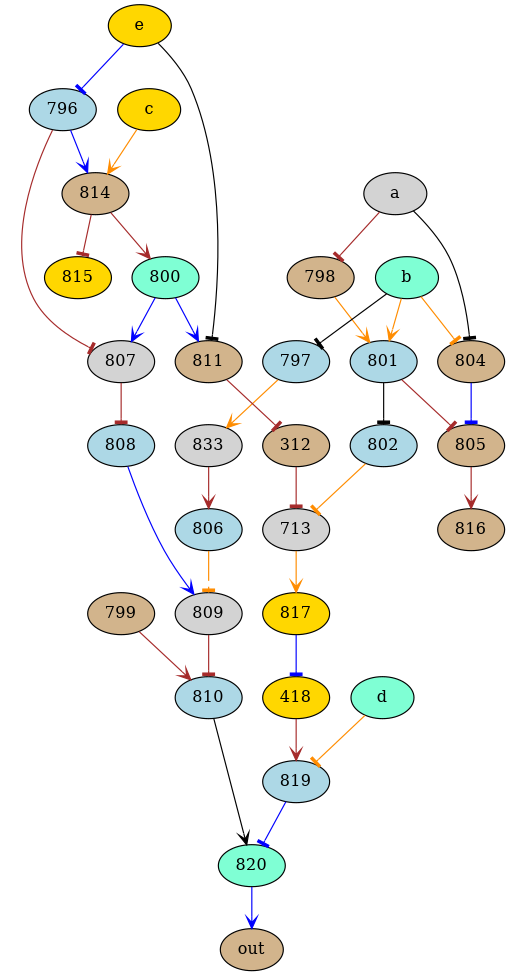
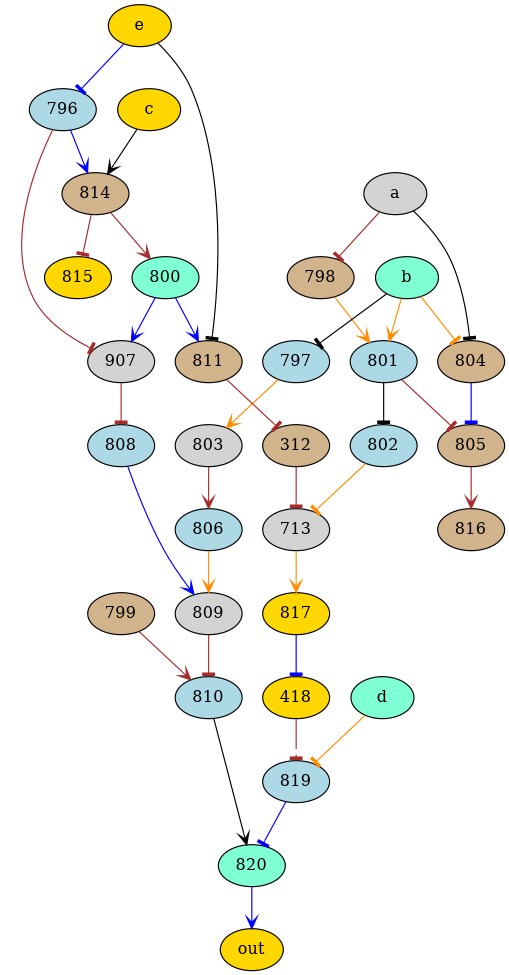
edge "c" -> "814": color darkorange -> black
node "807": label "807" -> "907"
node "833": label "833" -> "803"
edge "806" -> "809": arrowhead tee -> vee
edge "418" -> "819": arrowhead vee -> tee
node "out": fillcolor tan -> gold
